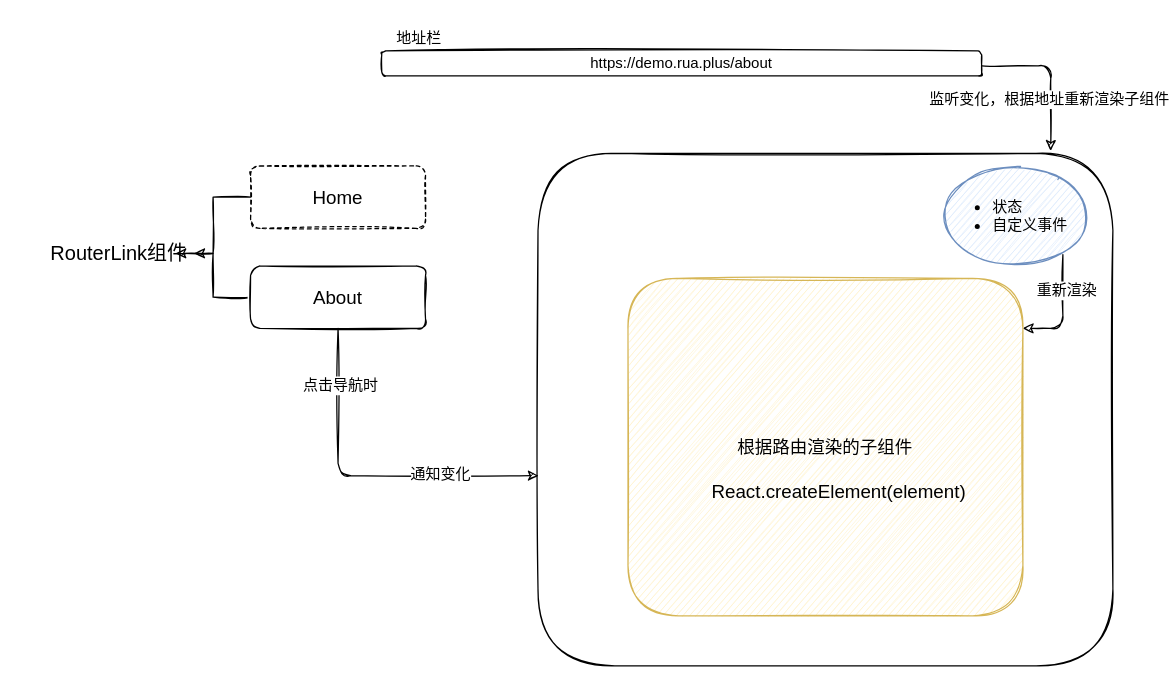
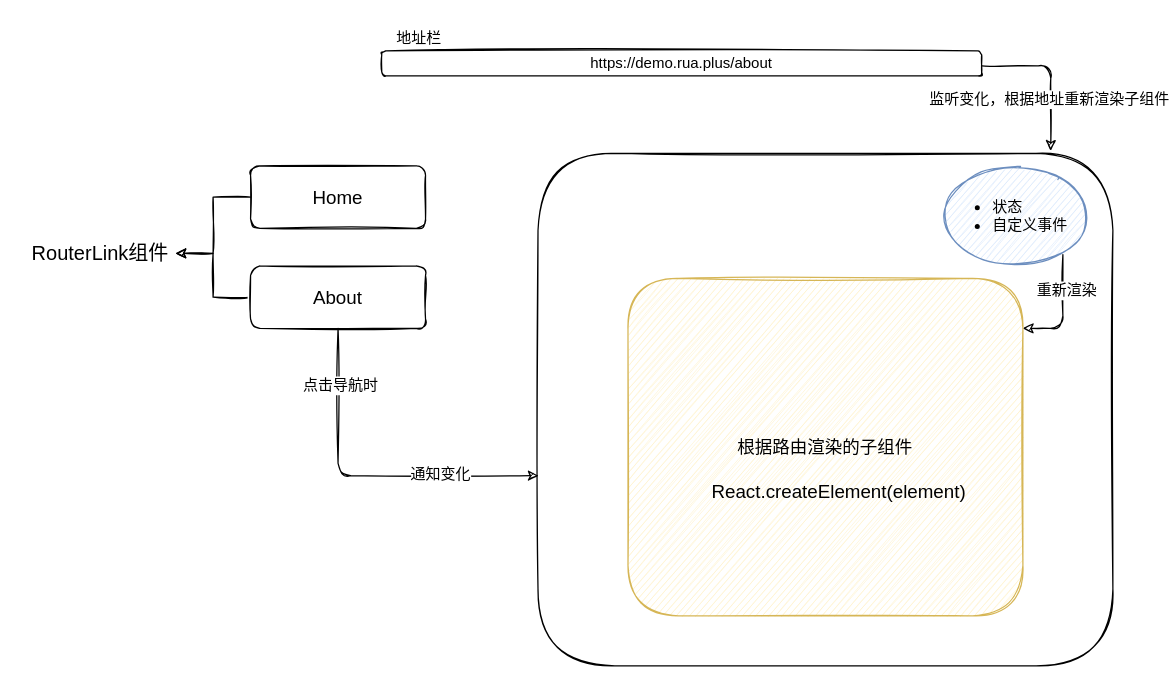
node "Home": style dashed -> solid
node "RouterLink组件": moved (119, 253) -> (101, 253)
